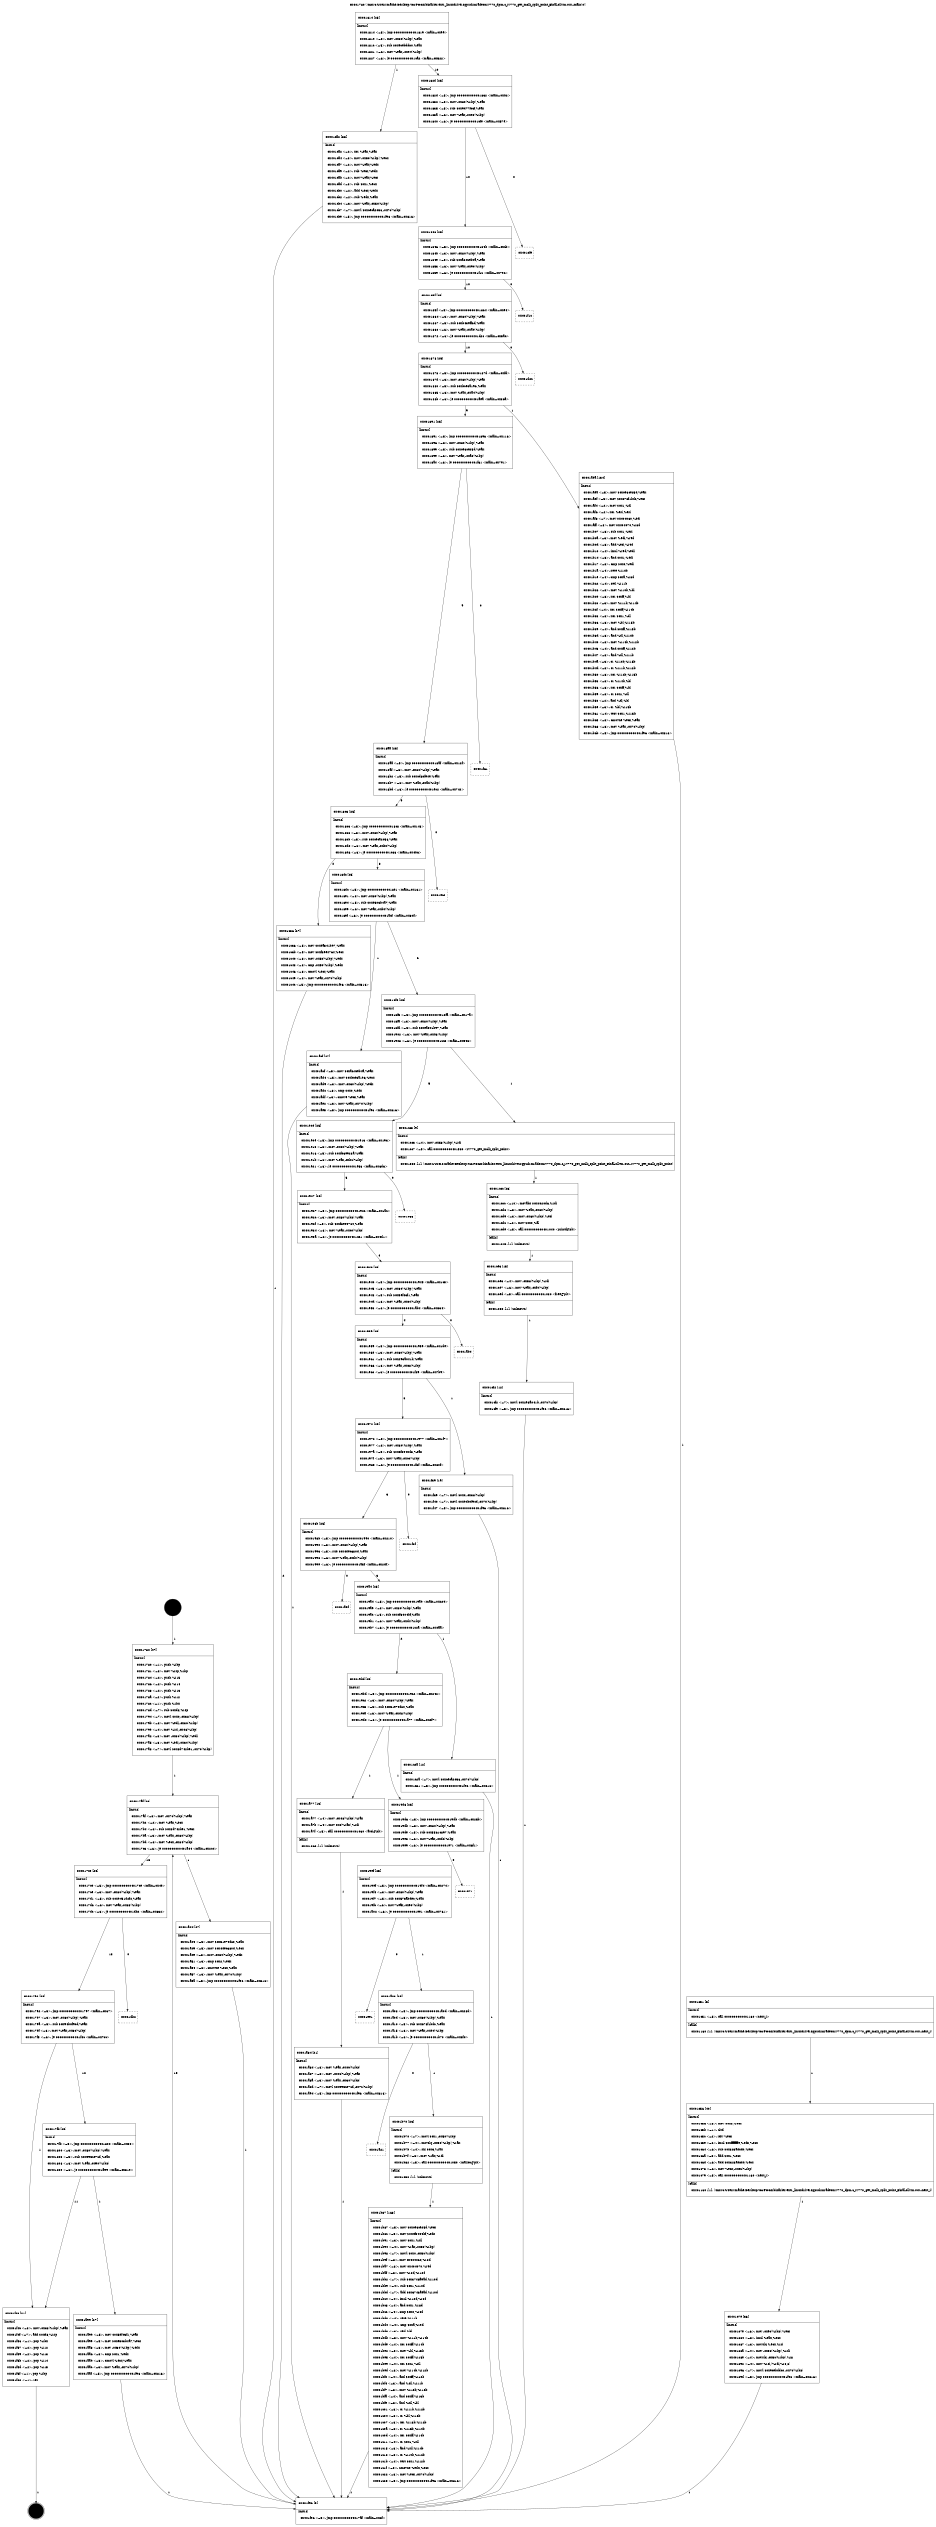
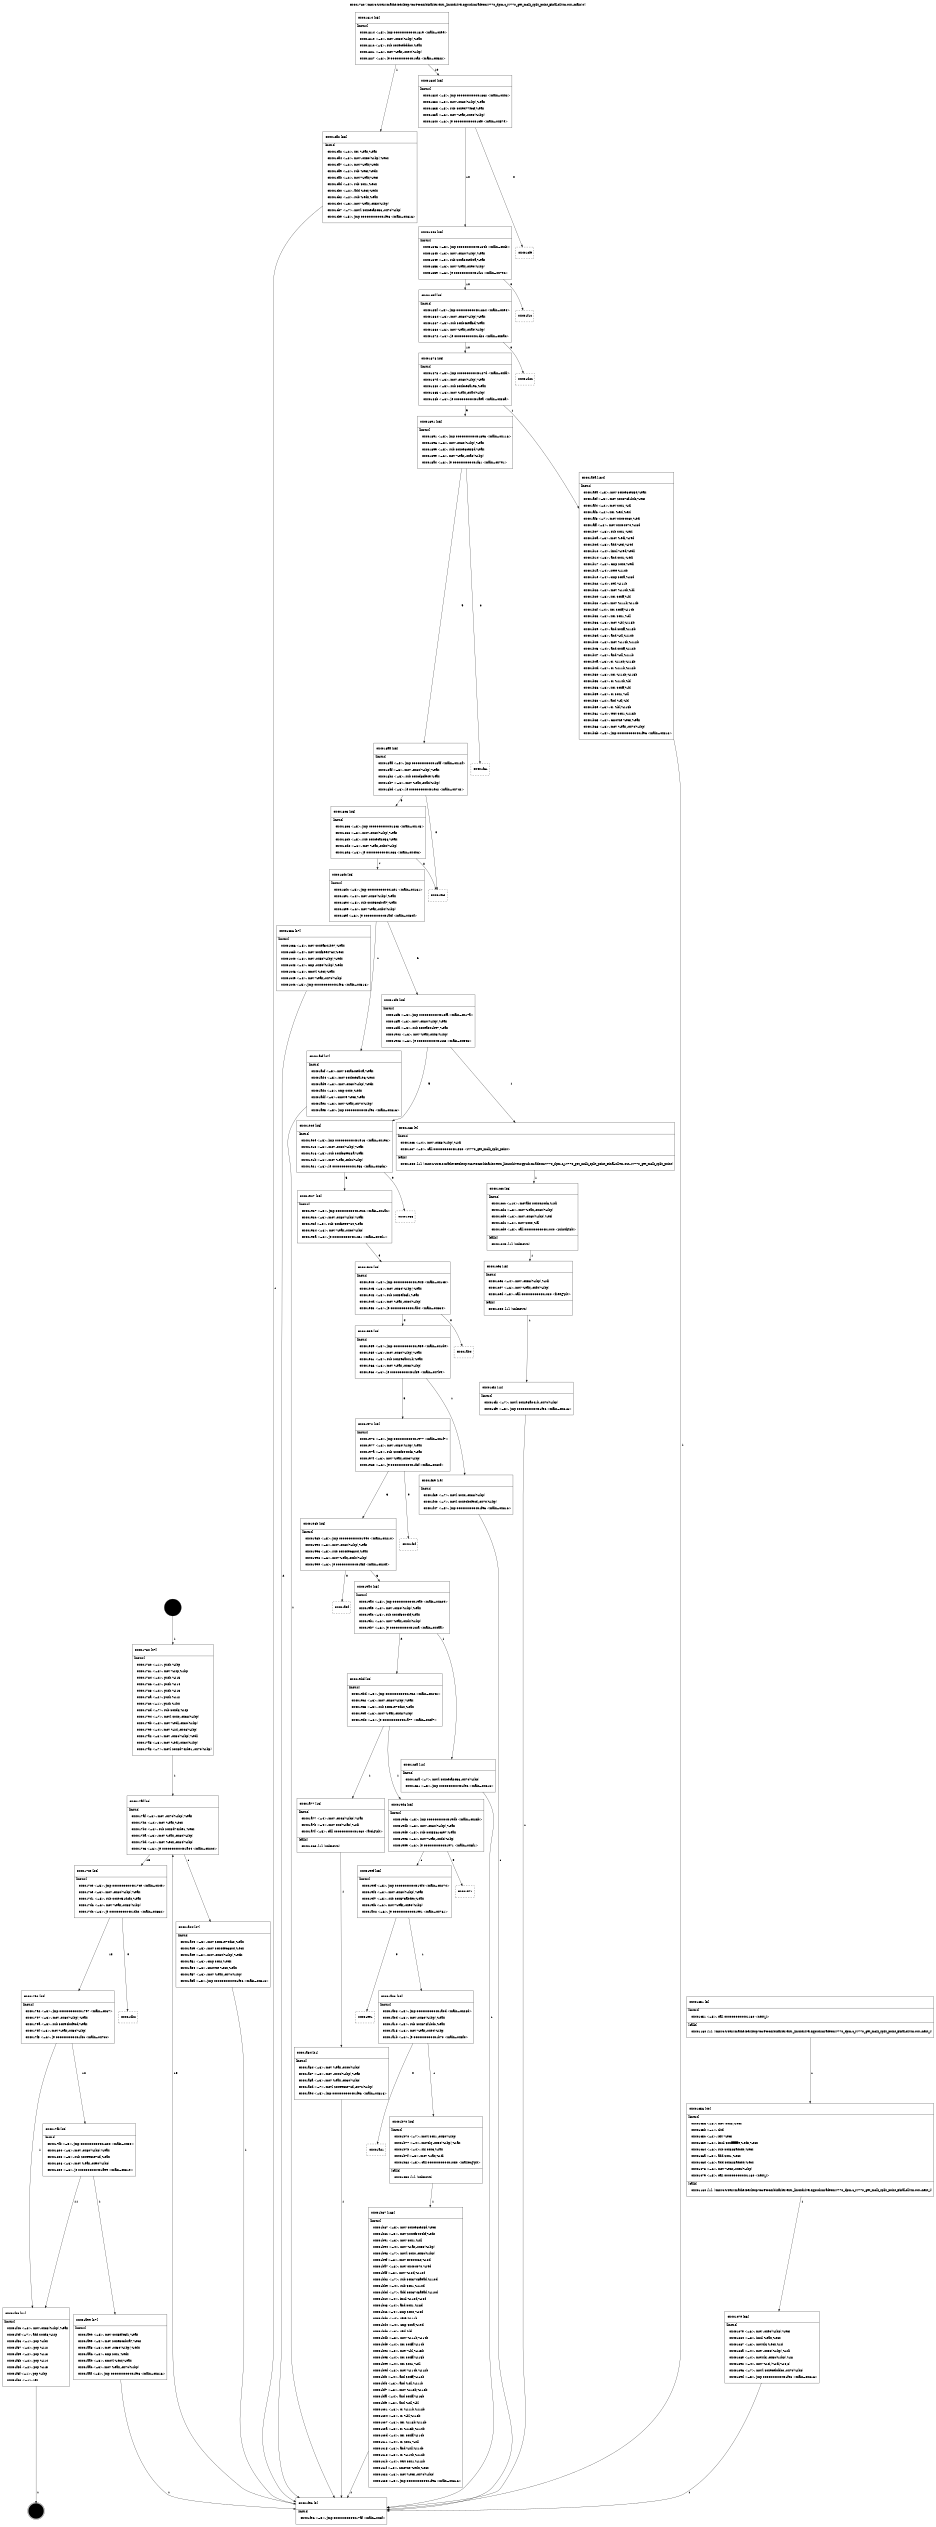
edge "0x4018c3 [25]" -> "0x4018dc [25]": label " 8" -> " 7"
edge "0x4018c3 [25]" -> "0x401c36 [27]": now "0x4018c3 [25]" -> "0x401ec2"
edge "0x4019d6 [25]" -> "0x4019ef [25]": added, label "1"
